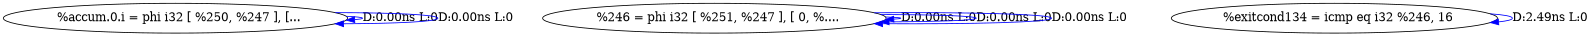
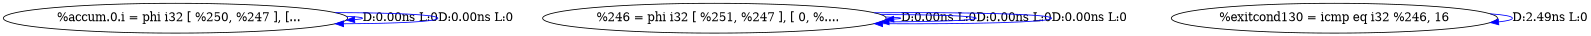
node "%exitcond134 = icmp eq i32 %246, 16": label "%exitcond134 = icmp eq i32 %246, 16" -> "%exitcond130 = icmp eq i32 %246, 16"
